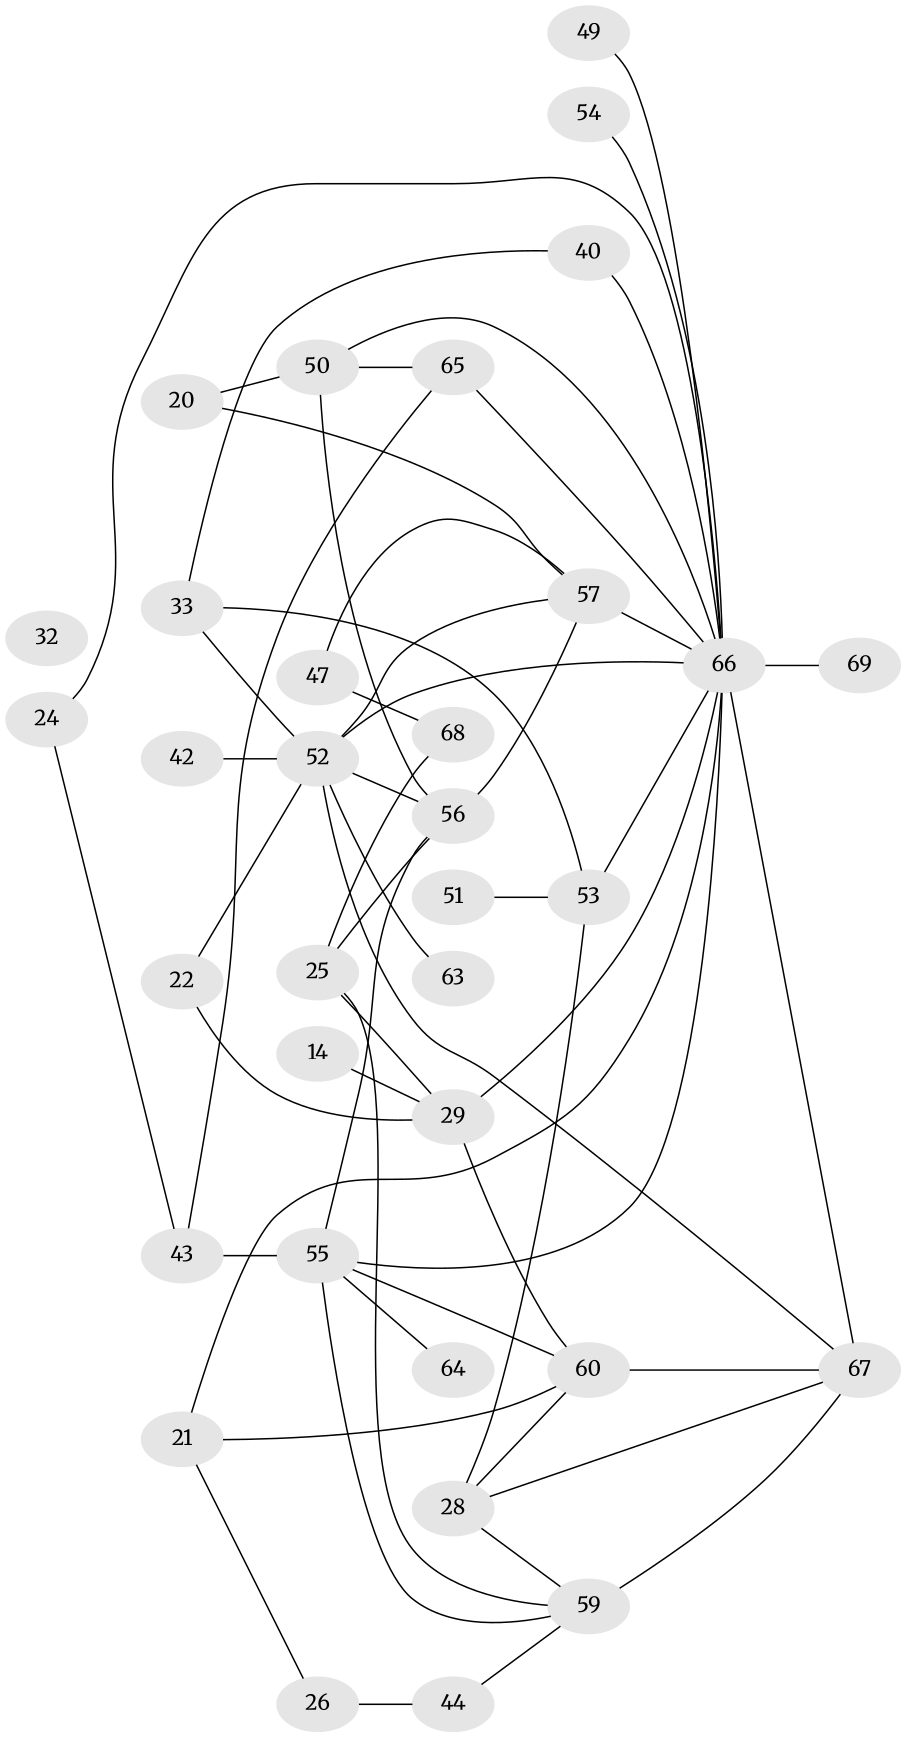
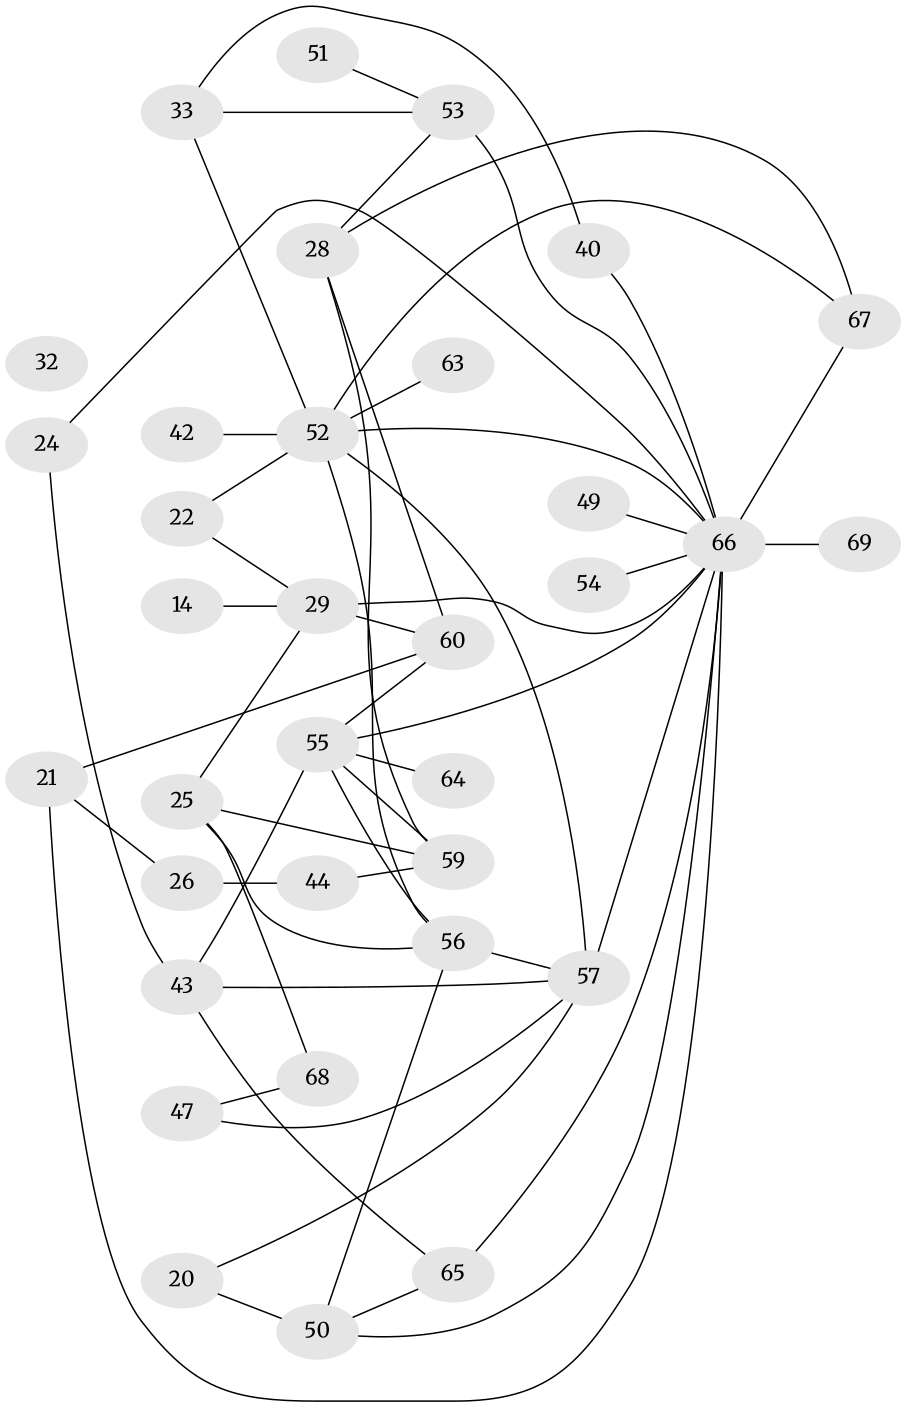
edge "57" -- "43": added
edge "60" -- "67": removed
edge "67" -- "59": removed
